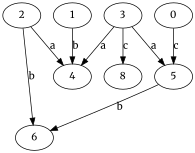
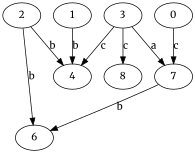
edge "2" -> "4": label "a" -> "b"
edge "3" -> "4": label "a" -> "c"
node "5": label "5" -> "7"
